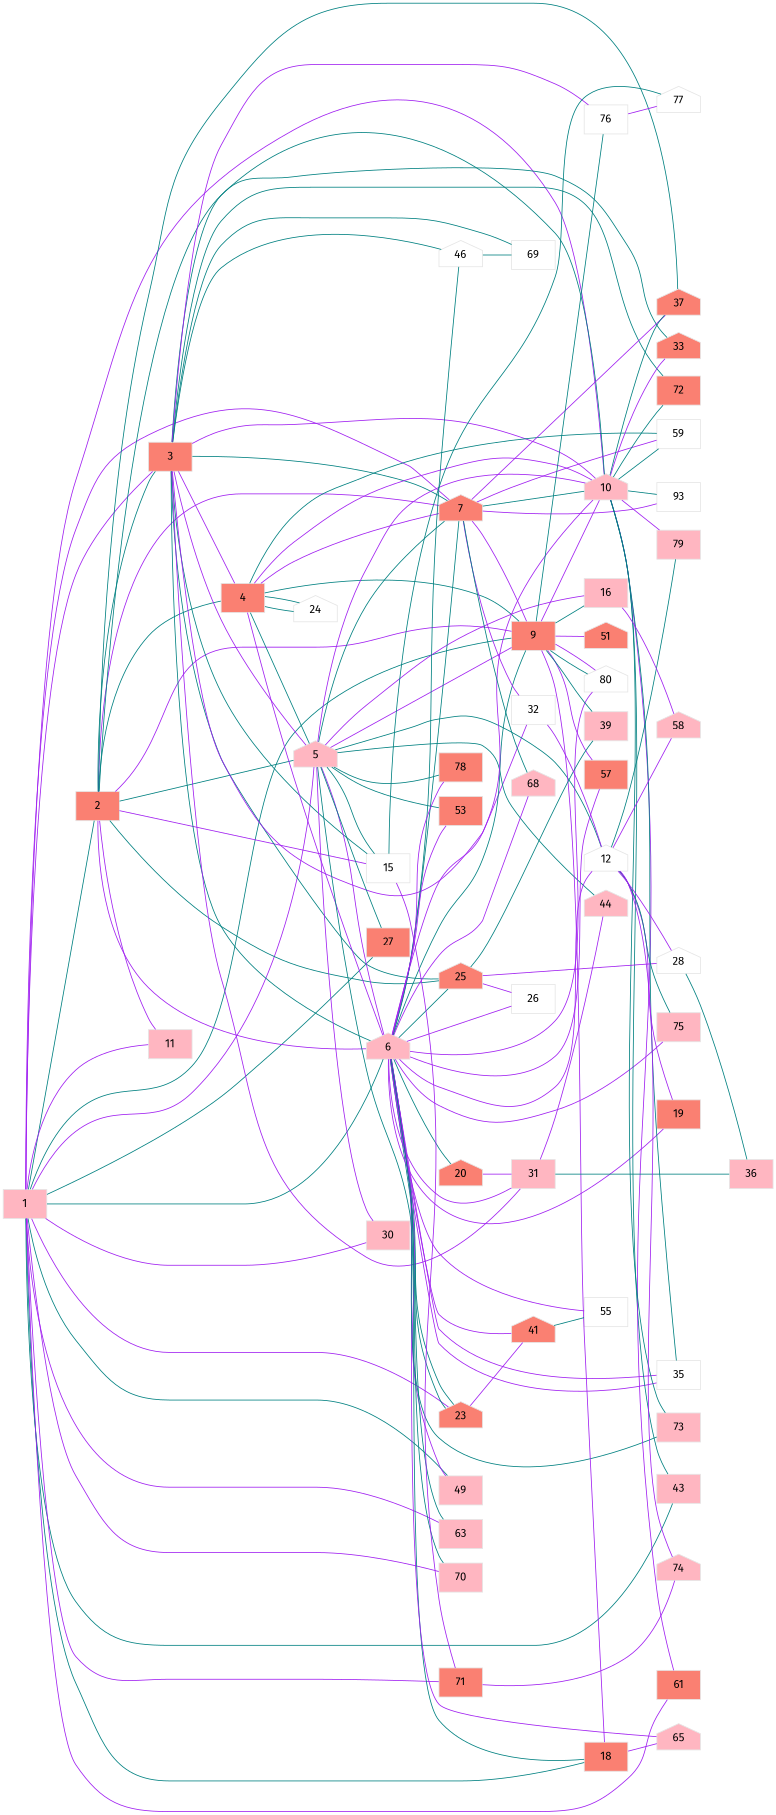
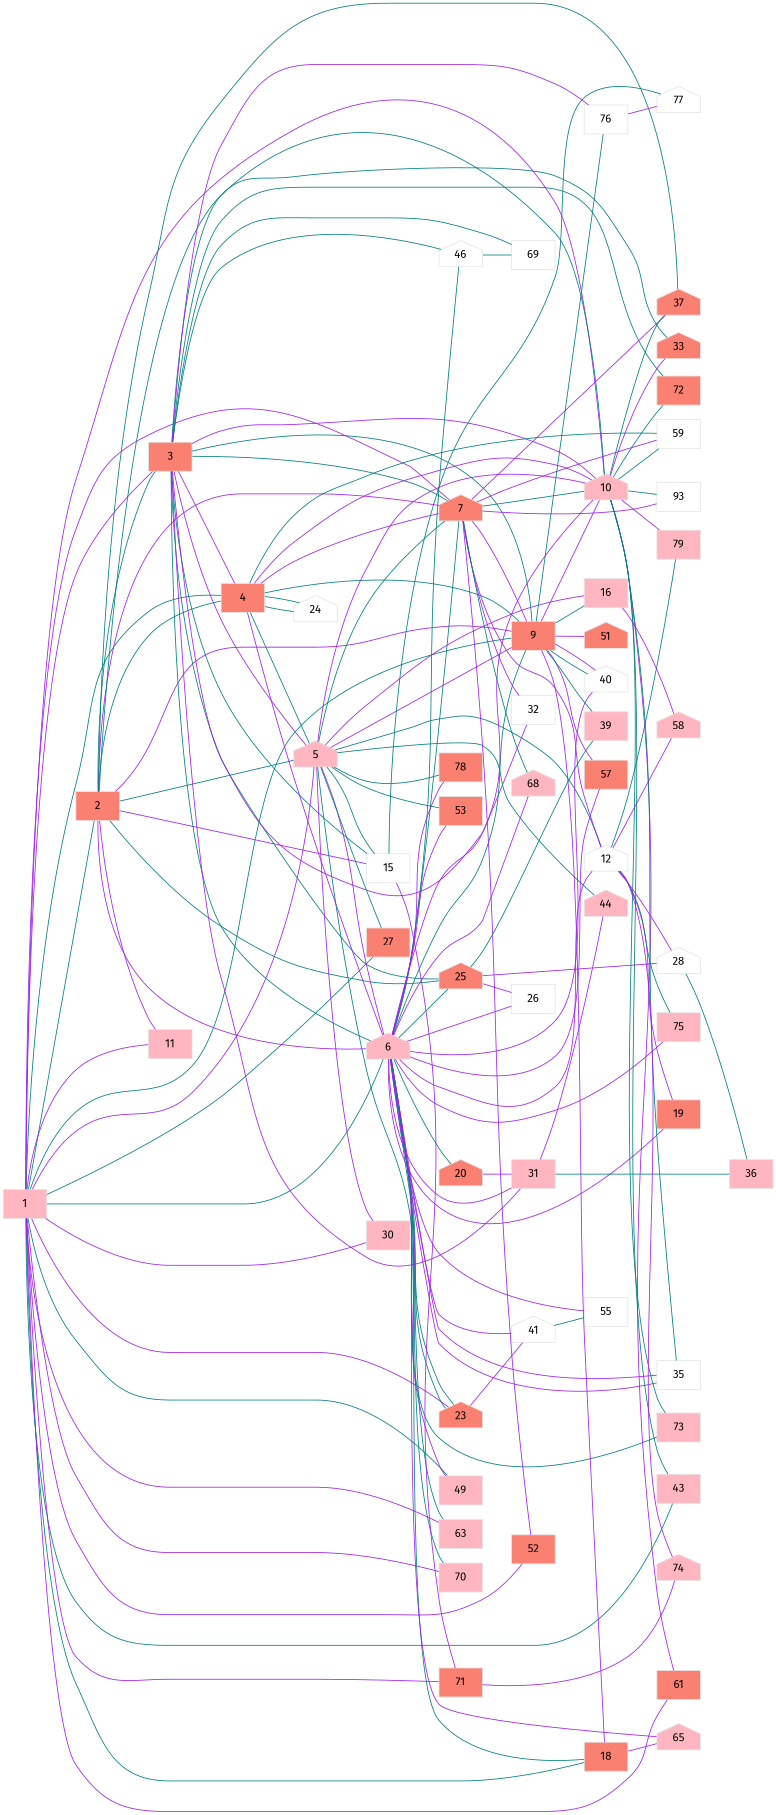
edge "3" -- "9": added
node "80": label "80" -> "40"
edge "32" -- "12": now "7" -- "12"
edge "4" -- "1": added
node "41": fillcolor salmon -> white
node "52": added
